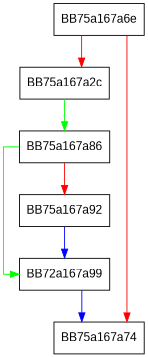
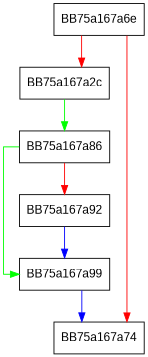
node "BB72a167a99": label "BB72a167a99" -> "BB75a167a99"
